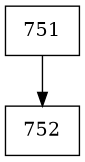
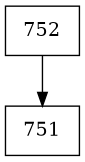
edge "751" -> "752": reversed
